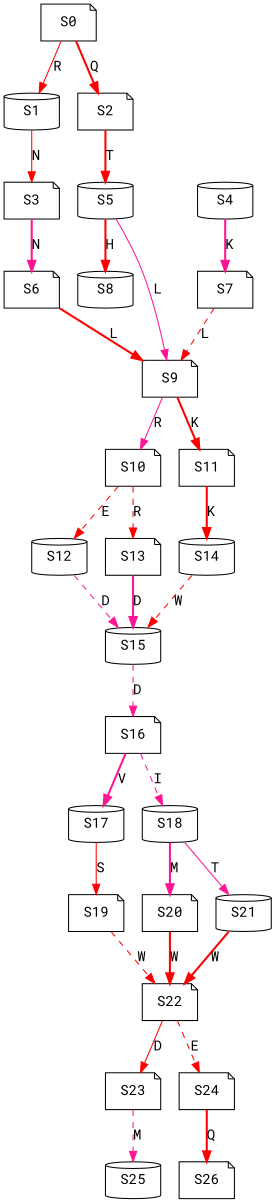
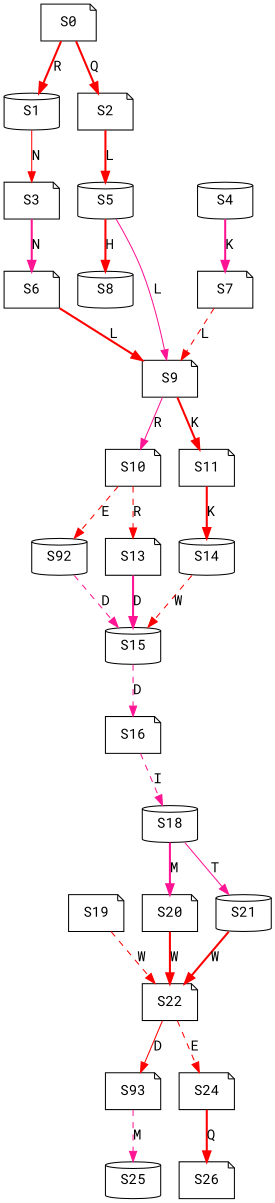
edge "S0" -> "S1": style solid -> bold
edge "S2" -> "S5": label "T" -> "L"
node "S12": label "S12" -> "S92"
node "S17": removed
node "S23": label "S23" -> "S93"
